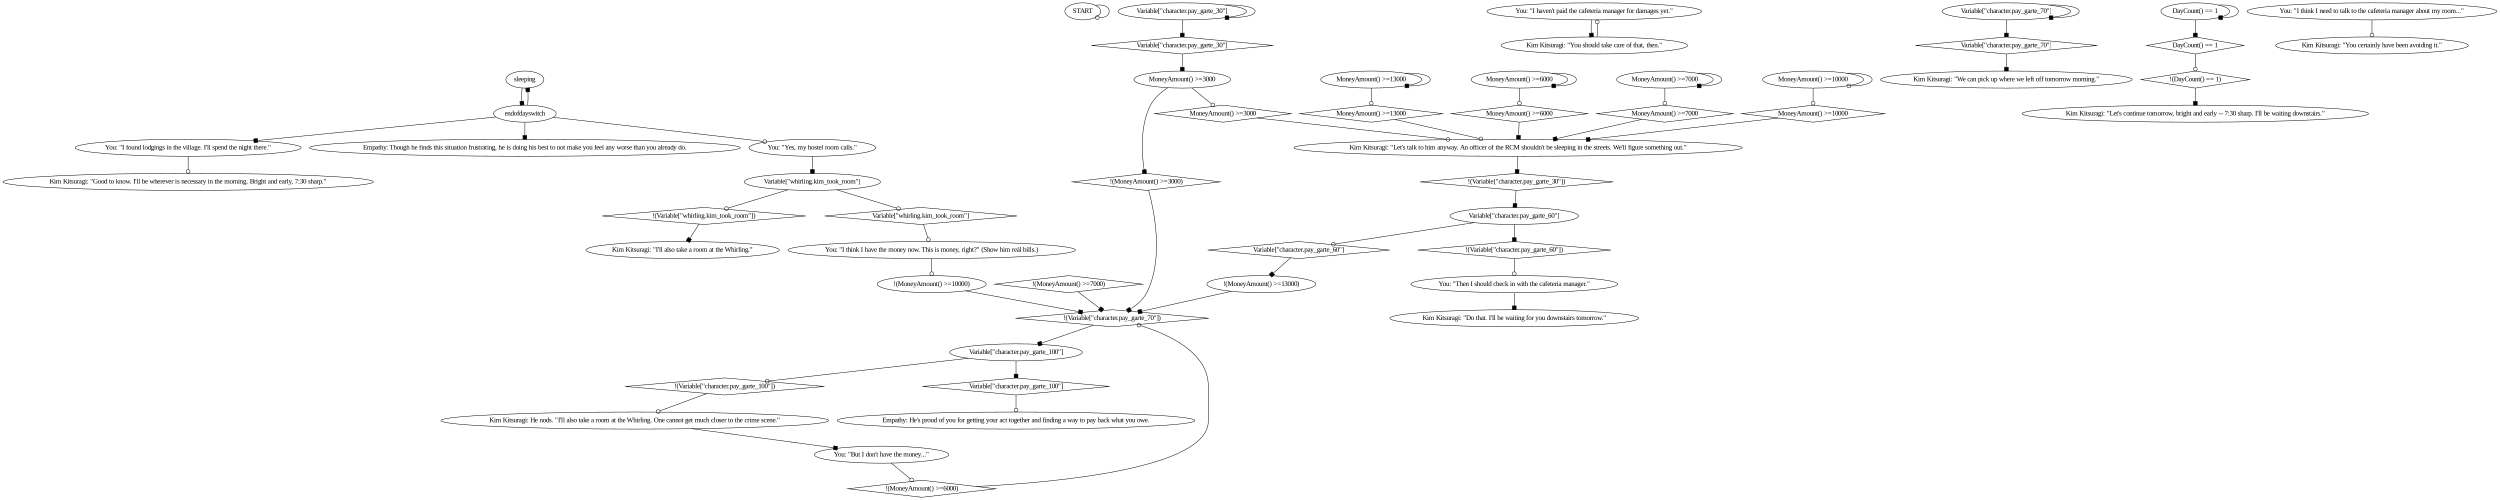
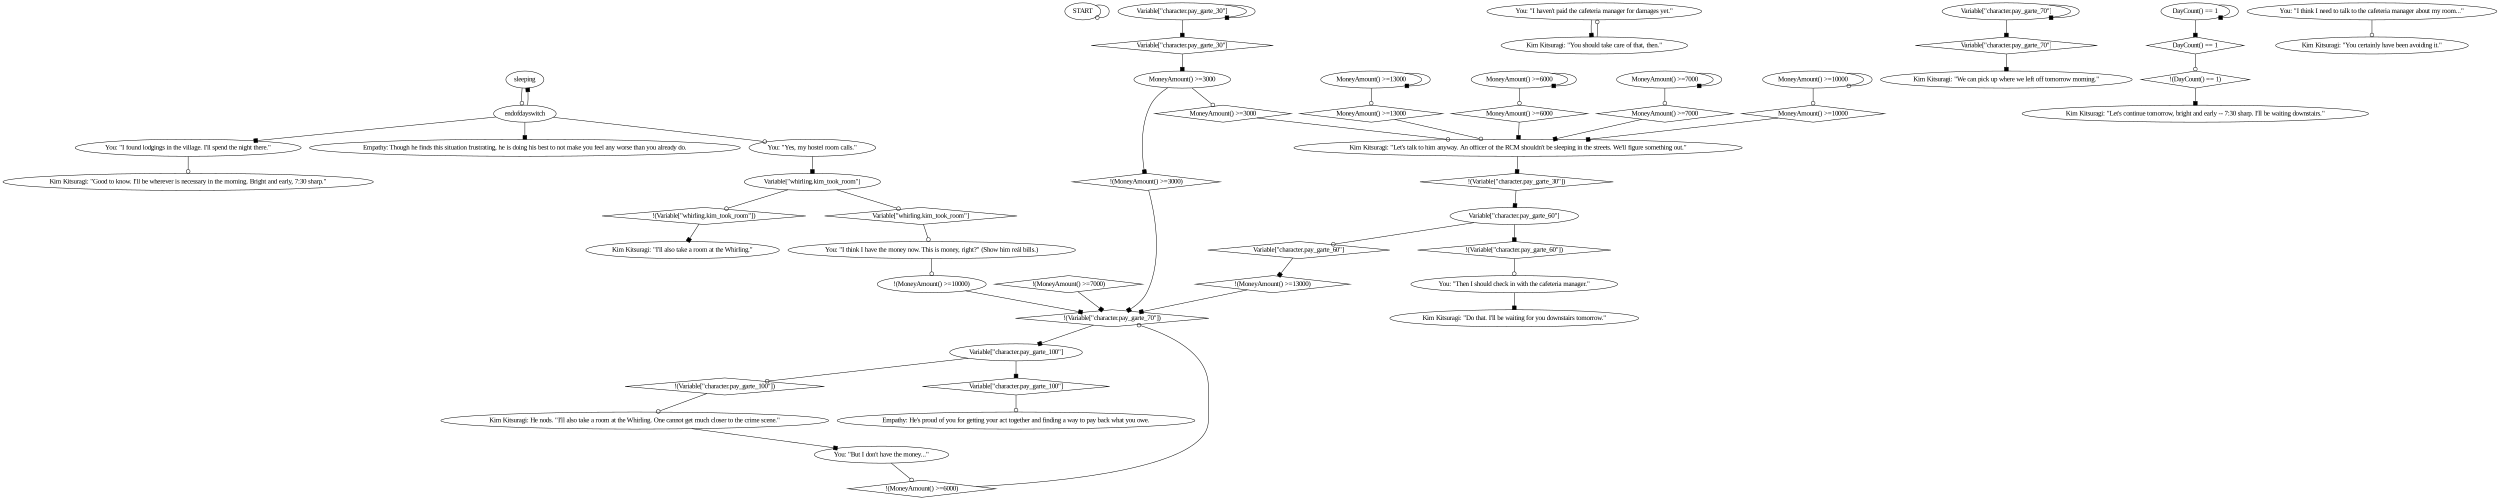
edge "sleeping" -> "endofdayswitch": arrowhead box -> odot
node "!(MoneyAmount() >=13000)": shape ellipse -> diamond
